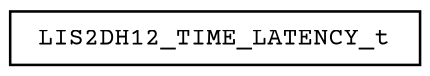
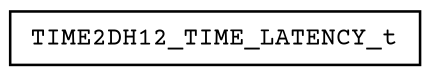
node "LIS2DH12_TIME_LATENCY_t": label "LIS2DH12_TIME_LATENCY_t" -> "TIME2DH12_TIME_LATENCY_t"
